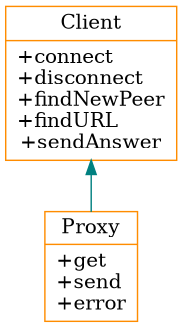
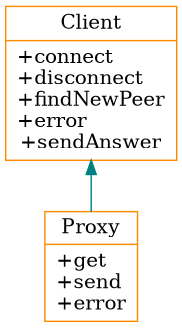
node "Client": text "+findURL" -> "+error"
